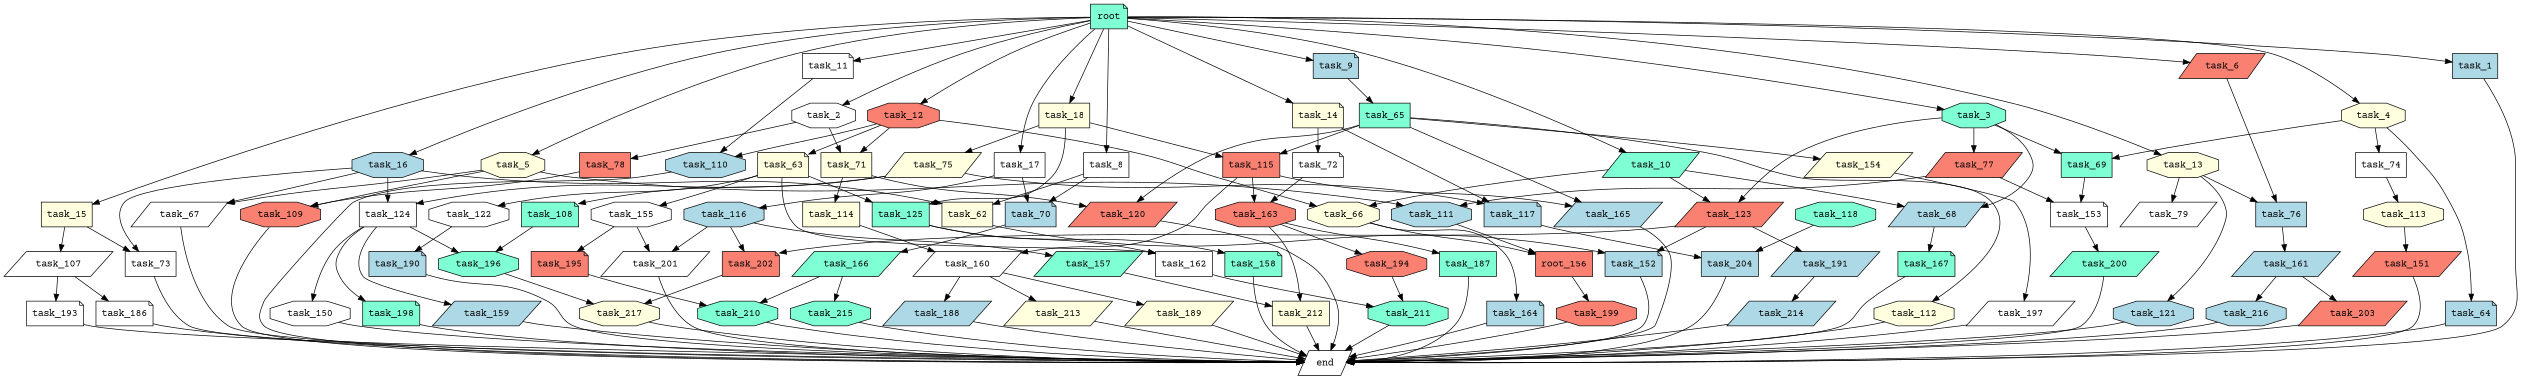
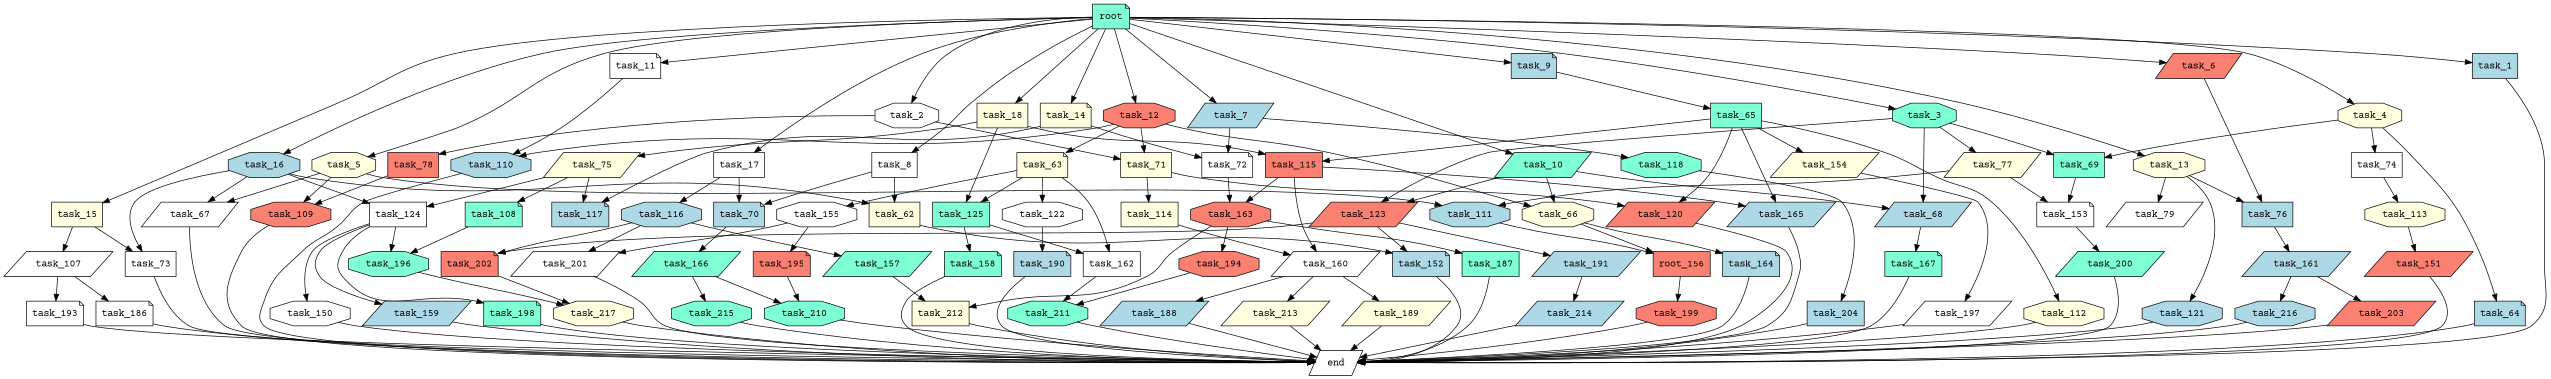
node "task_7": added
node "task_77": fillcolor salmon -> lightyellow
edge "task_117" -> "task_204": removed
